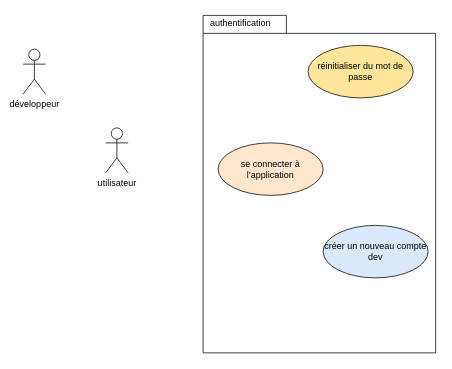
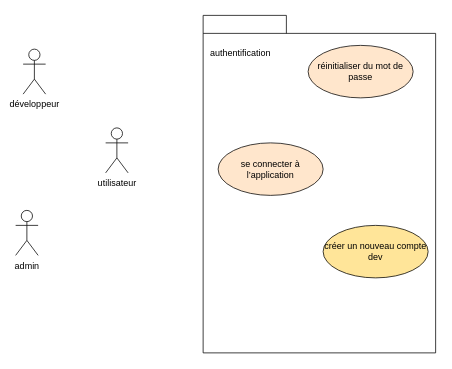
node "authentification": moved (240, 23) -> (240, 53)
node "réinitialiser du mot de passe": fillcolor #ffe599 -> #ffe6cc
node "admin": added
node "créer un nouveau compte dev": fillcolor #dae8fc -> #ffe599
